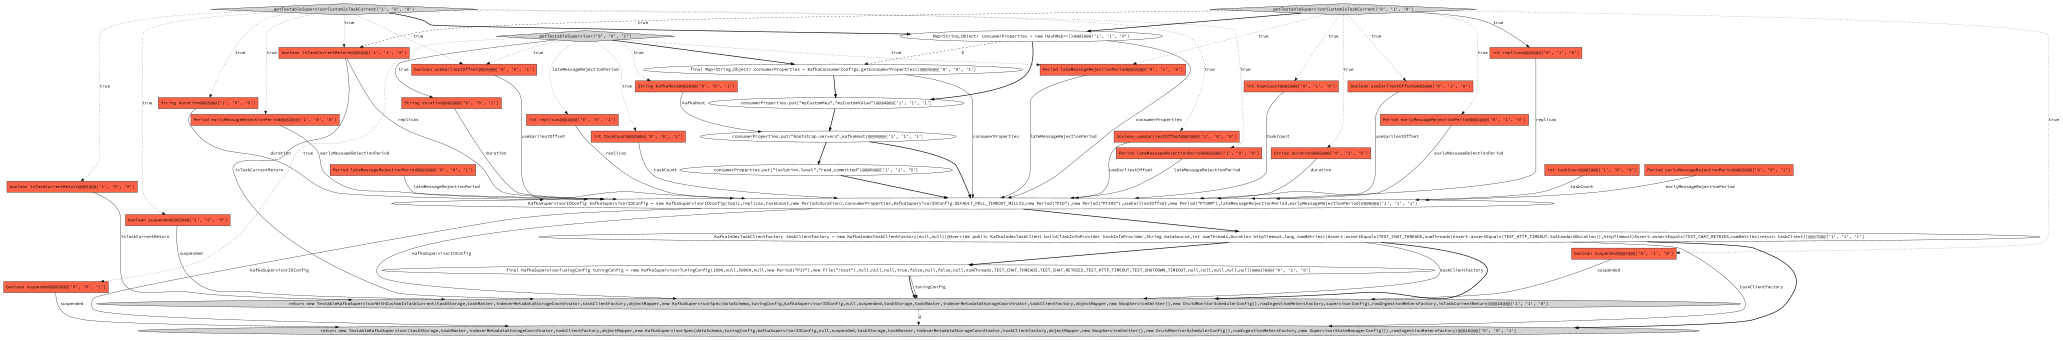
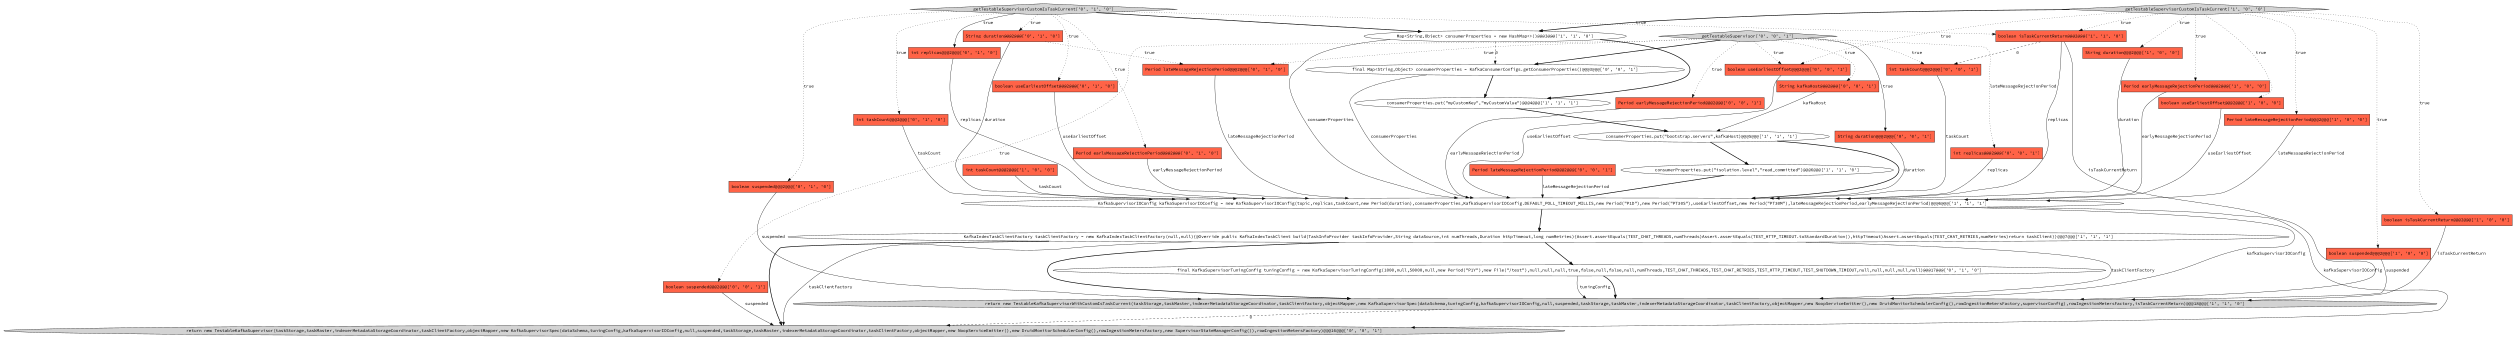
edge "getTestableSupervisorCustomIsTaskCurrent['0', '1', '0']" -> "boolean isTaskCurrentReturn@@@2@@@['1', '1', '0']": style dashed -> dotted
edge "getTestableSupervisorCustomIsTaskCurrent['0', '1', '0']" -> "Period lateMessageRejectionPeriod@@@2@@@['0', '1', '0']": now "String duration@@@2@@@['0', '1', '0']" -> "Period lateMessageRejectionPeriod@@@2@@@['0', '1', '0']"
edge "boolean isTaskCurrentReturn@@@2@@@['1', '1', '0']" -> "int taskCount@@@2@@@['0', '0', '1']": added, label "0"
edge "getTestableSupervisor['0', '0', '1']" -> "Period earlyMessageRejectionPeriod@@@2@@@['0', '0', '1']": added, label "true"
